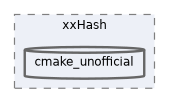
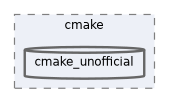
cluster "xxHash": label "xxHash" -> "cmake"
